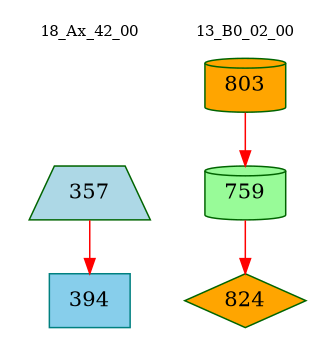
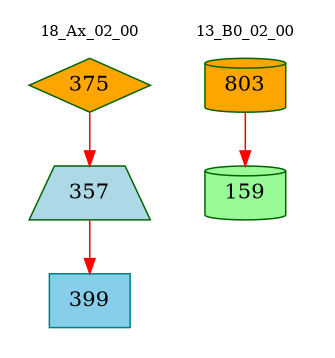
cluster "18_Ax_42_00": label "18_Ax_42_00" -> "18_Ax_02_00"
node "375": added
node "759": label "759" -> "159"
node "394": label "394" -> "399"
node "824": removed
